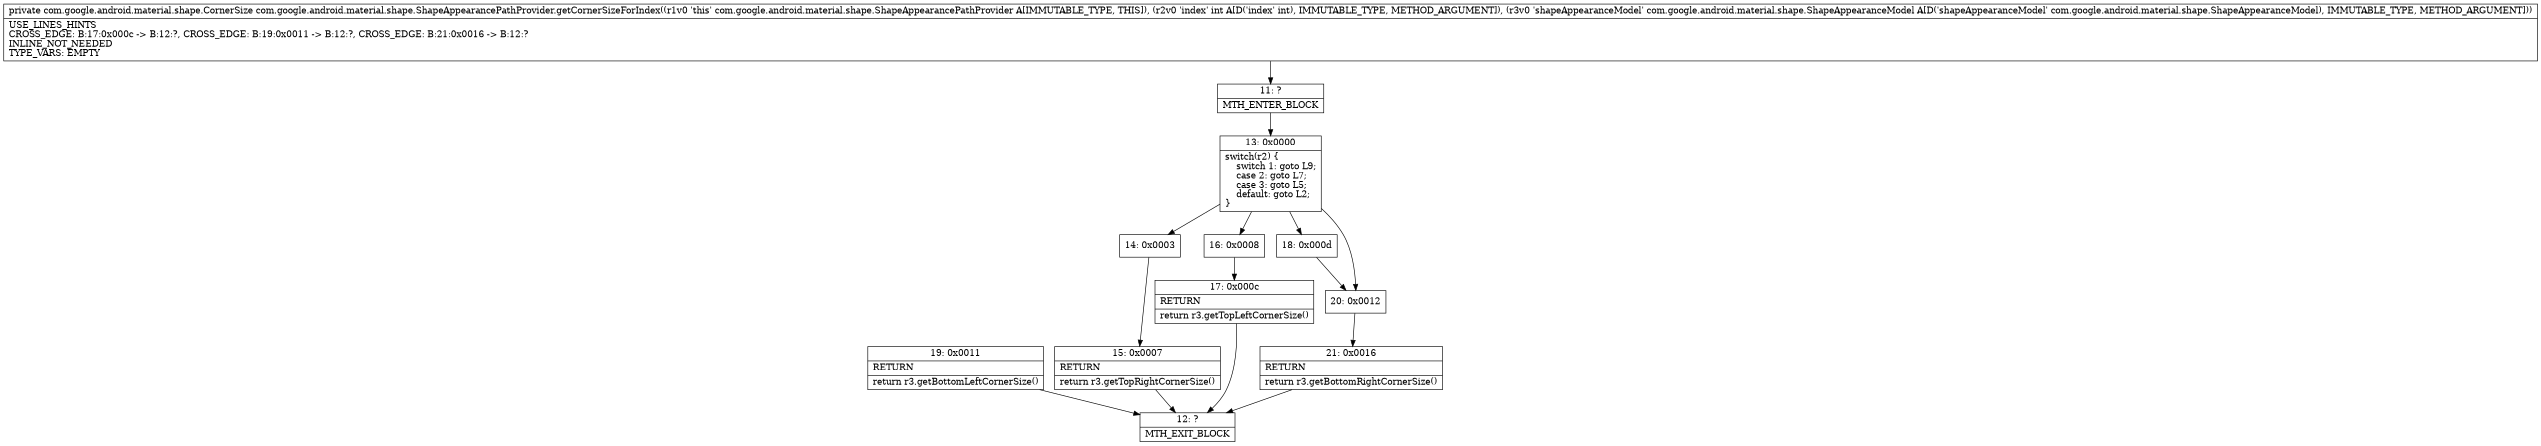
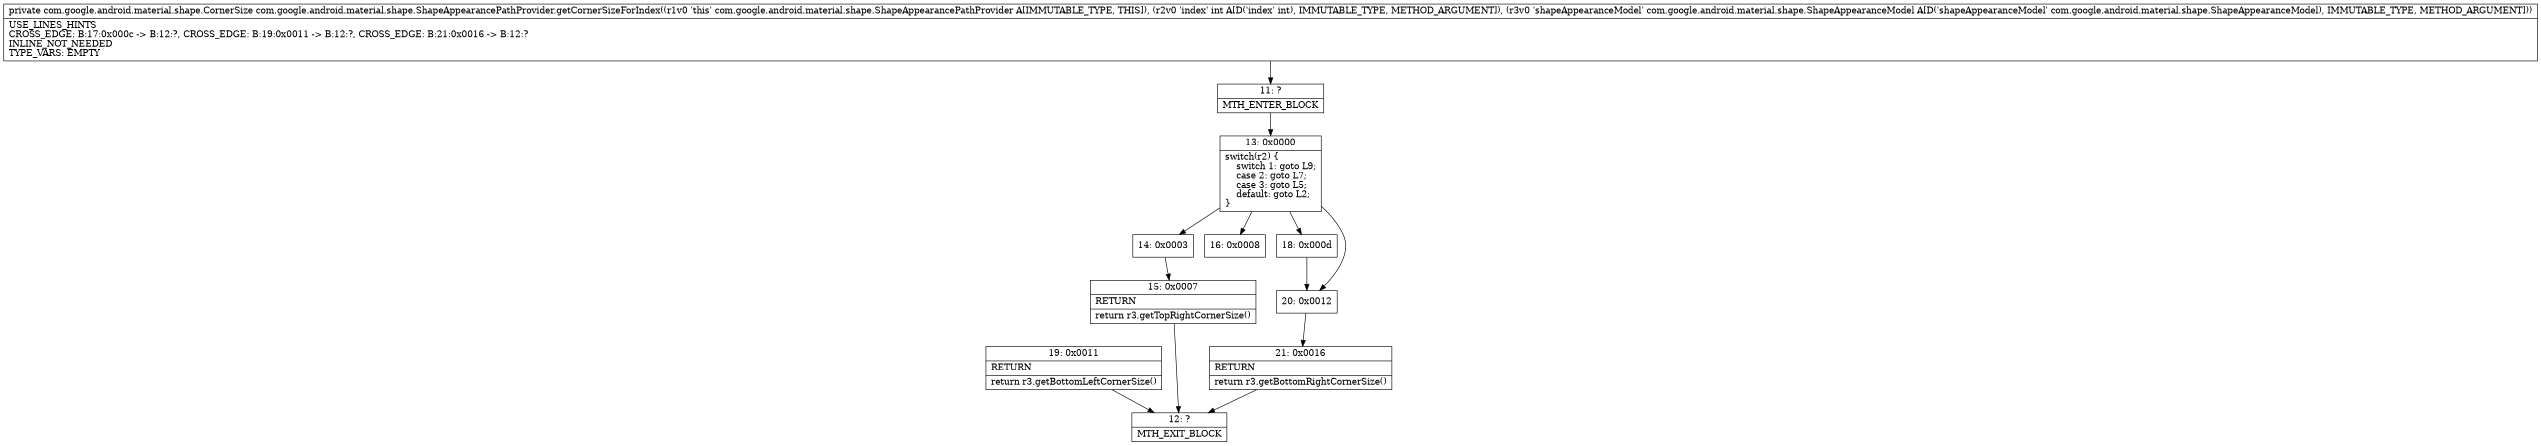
node "17: 0x000c": removed
